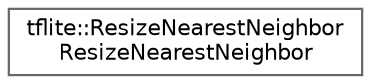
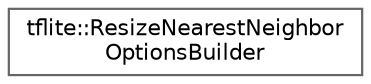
node "tflite::ResizeNearestNeighbor ResizeNearestNeighbor": label "tflite::ResizeNearestNeighbor ResizeNearestNeighbor" -> "tflite::ResizeNearestNeighbor OptionsBuilder"
